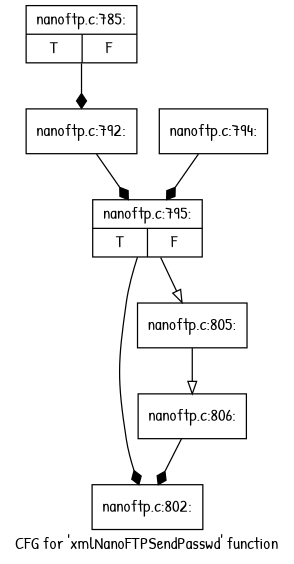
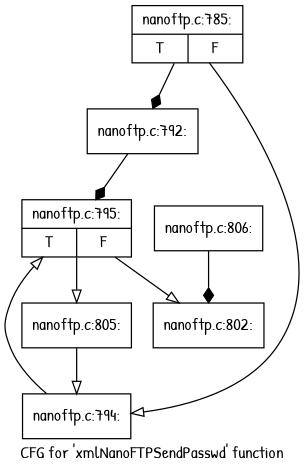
edge "nanoftp.c:794:" -> "nanoftp.c:795:": arrowhead diamond -> onormal
edge "nanoftp.c:785:" -> "nanoftp.c:794:": added
edge "nanoftp.c:795:" -> "nanoftp.c:802:": arrowhead diamond -> onormal
edge "nanoftp.c:805:" -> "nanoftp.c:806:": now "nanoftp.c:805:" -> "nanoftp.c:794:"
